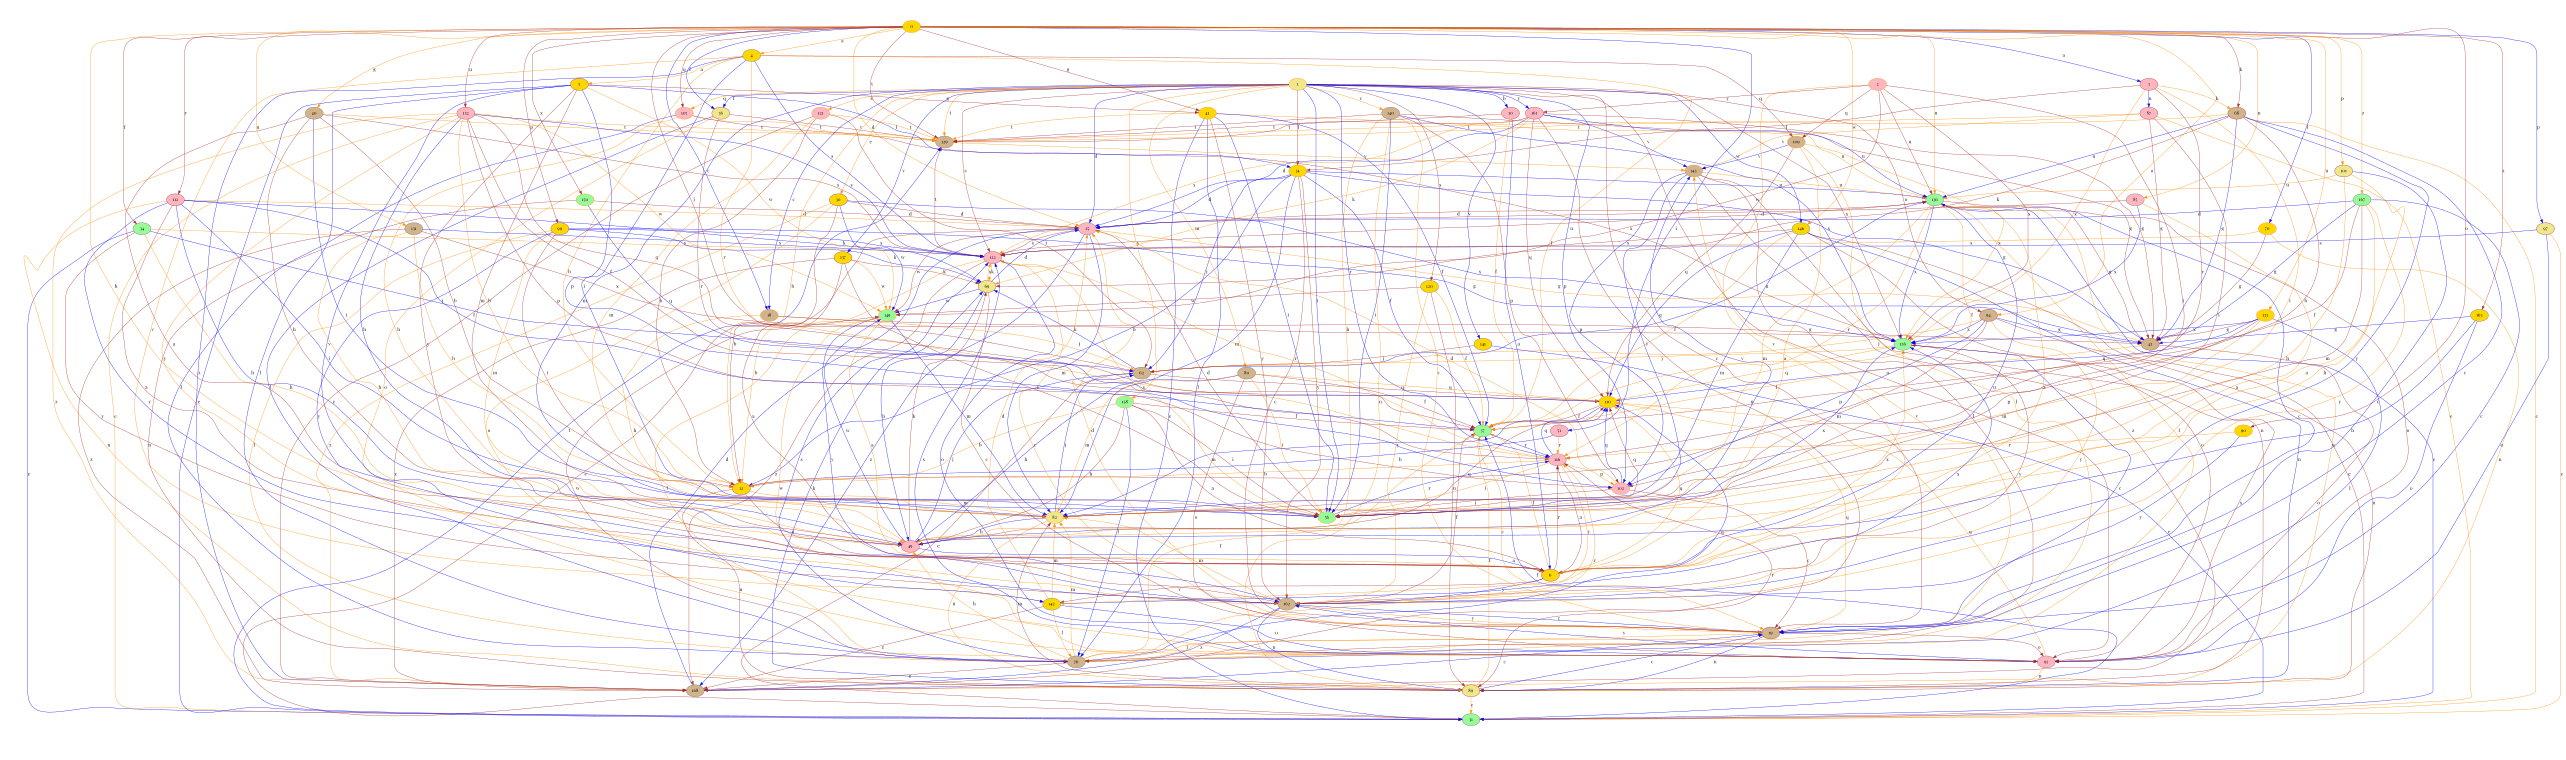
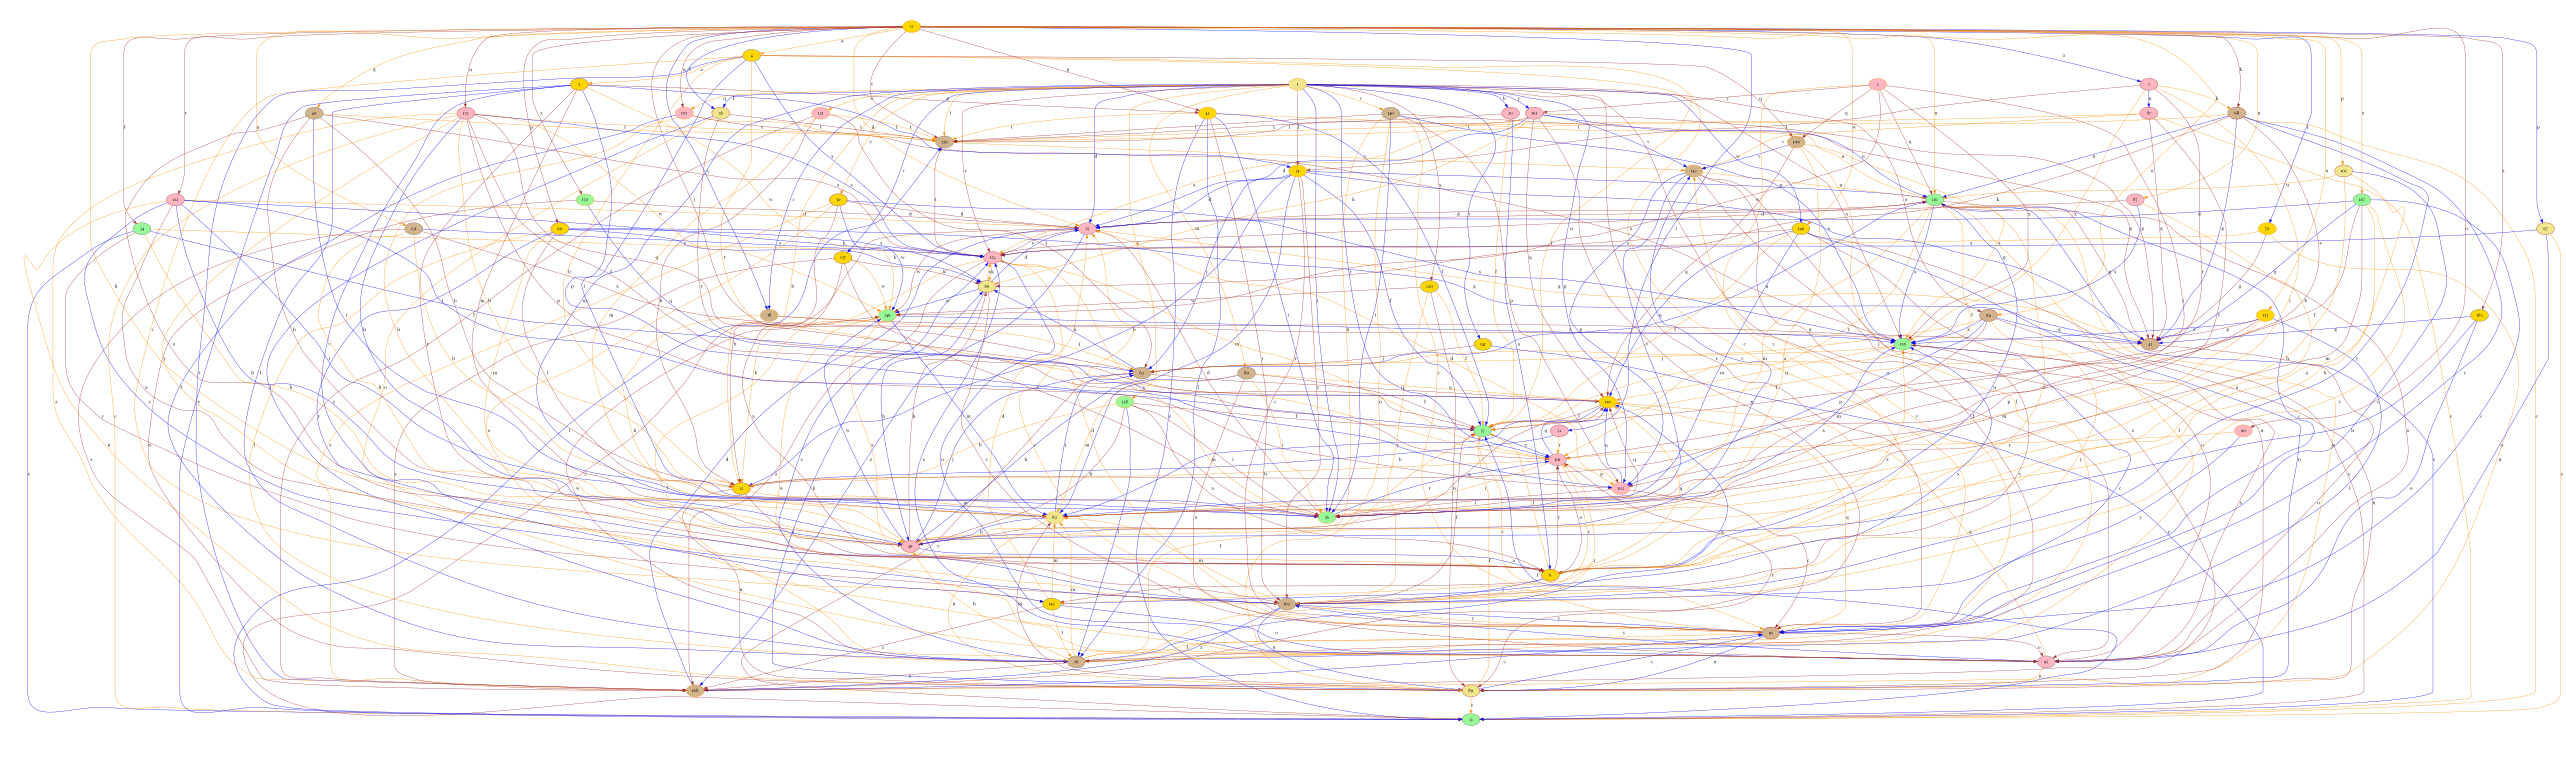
edge "4" -> "19": added, label "c"
edge "133" -> "110": removed, label "q"
edge "25" -> "82": removed, label "m"
node "90": fillcolor gold -> lightpink
edge "149" -> "162": now "149" -> "156"
node "168": color gray40 -> darkorange
